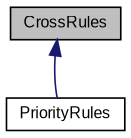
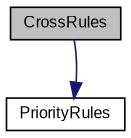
edge "PriorityRules" -> "CrossRules": reversed
